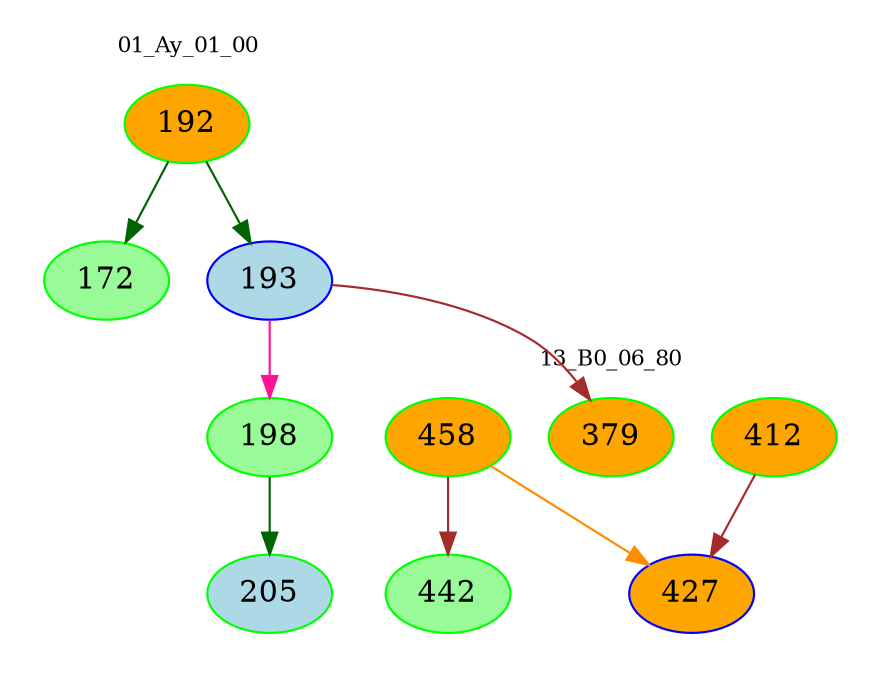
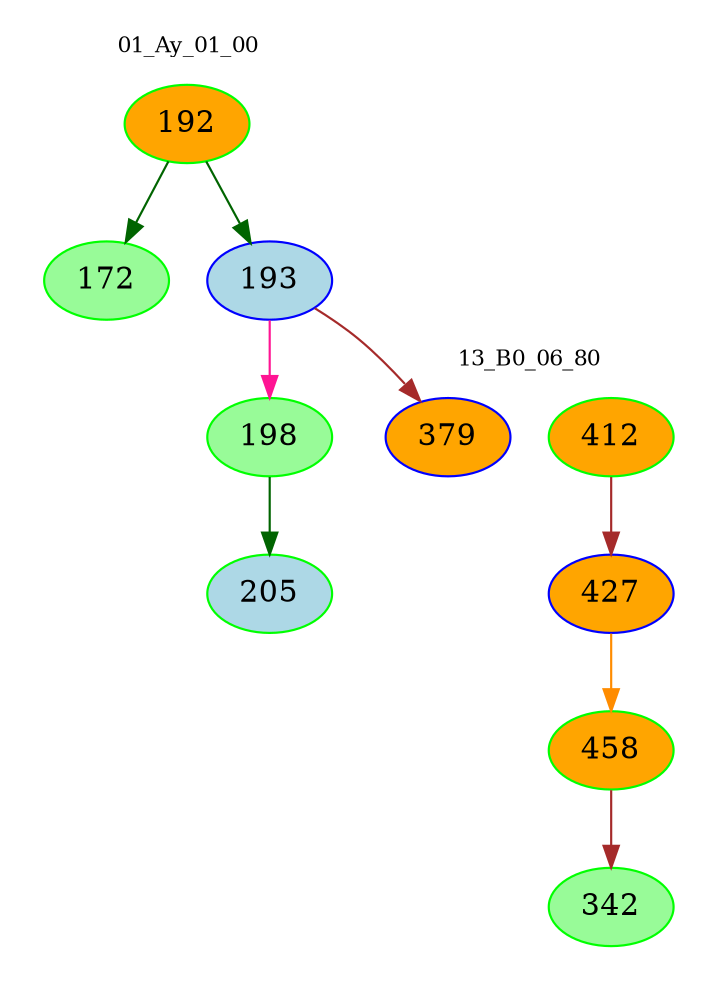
node "379": color green -> blue
edge "458" -> "427": reversed
node "442": label "442" -> "342"
